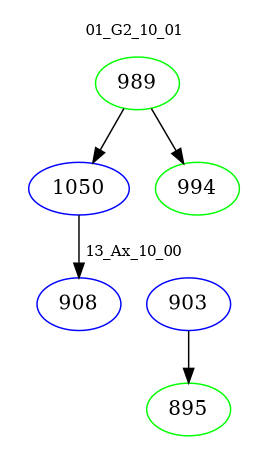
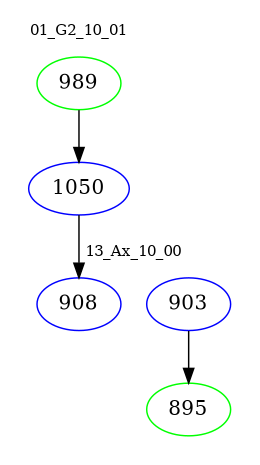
node "994": removed
